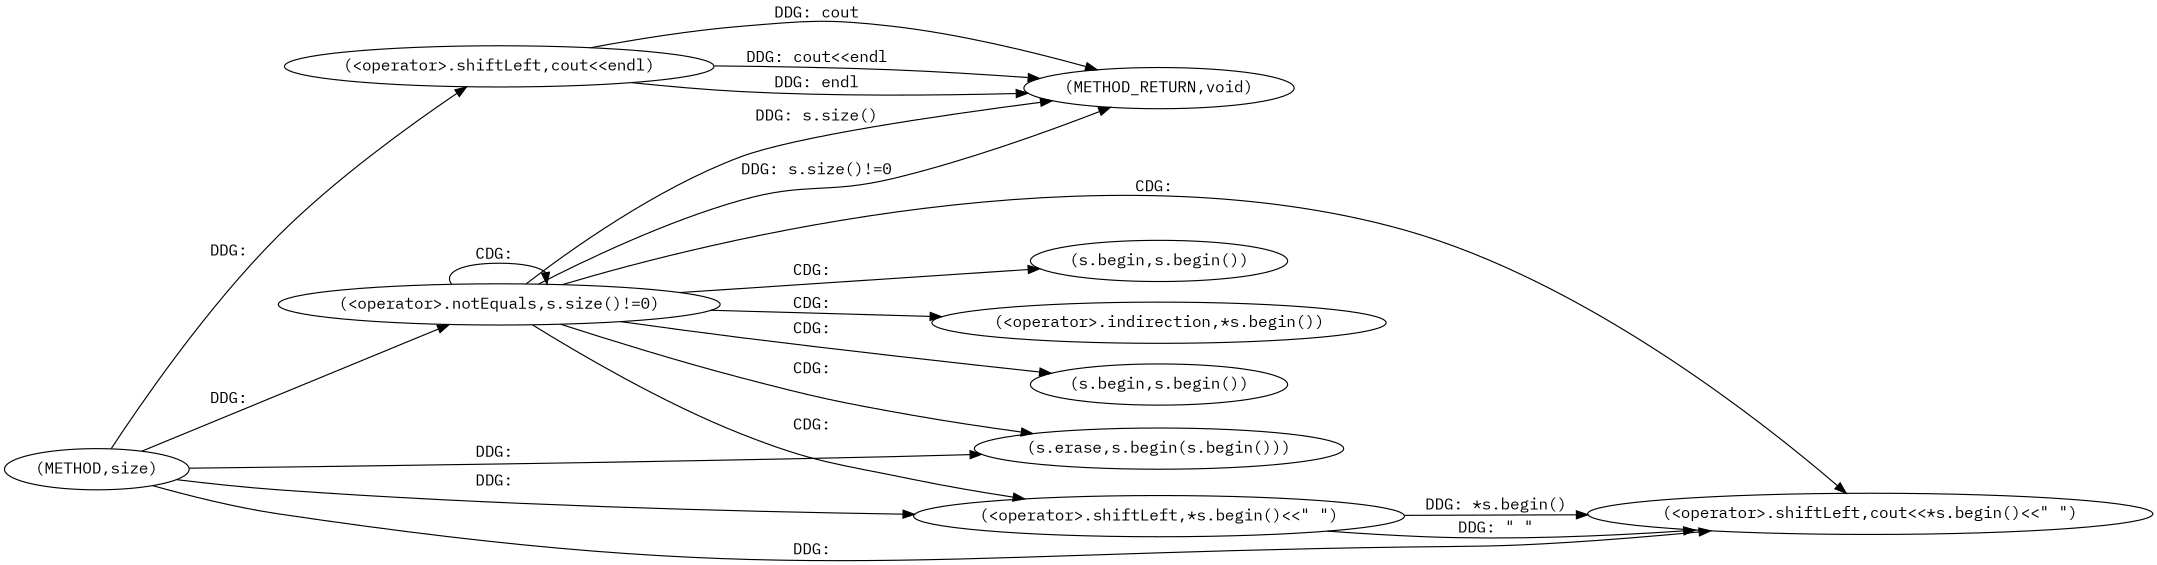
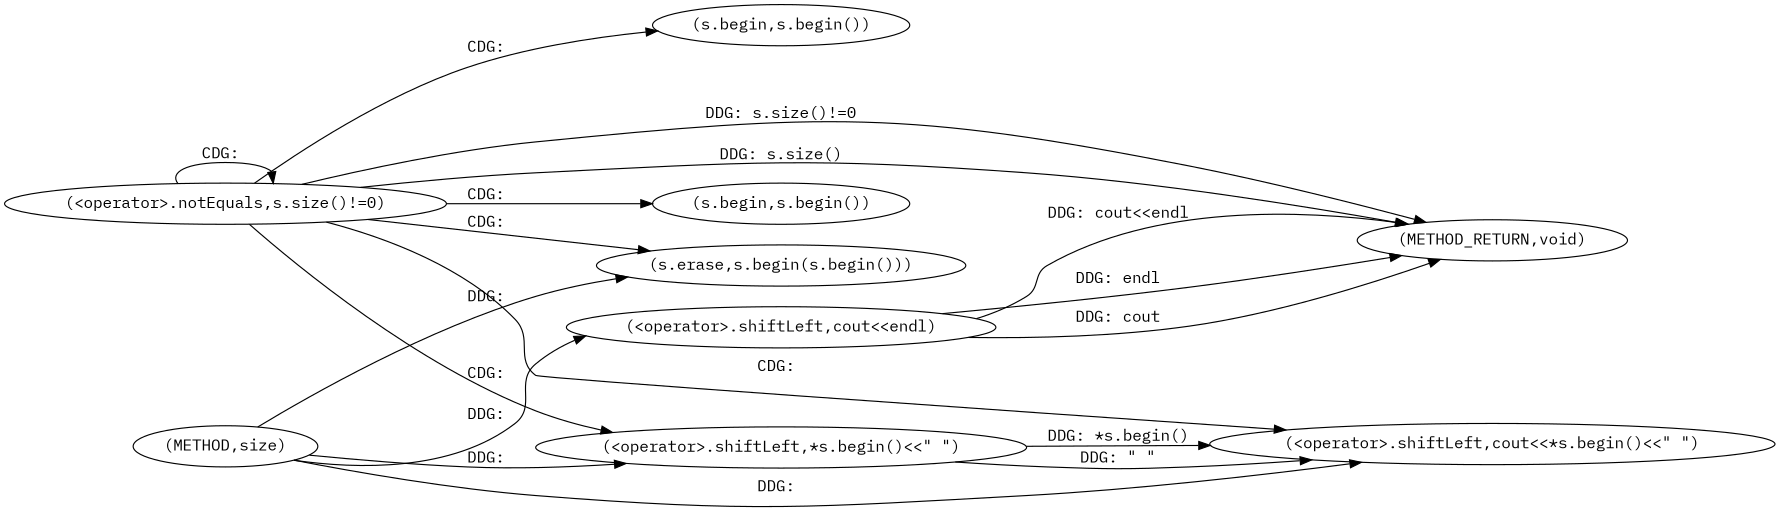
node "(<operator>.indirection,*s.begin())": removed
edge "(METHOD,size)" -> "(<operator>.notEquals,s.size()!=0)": removed, label "DDG:"
